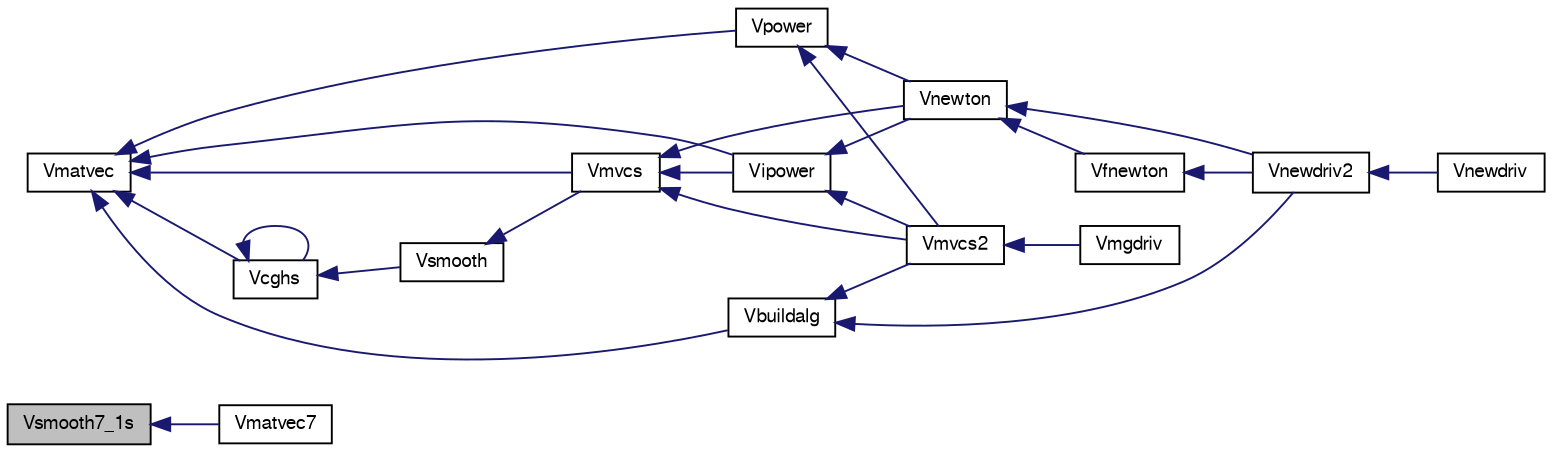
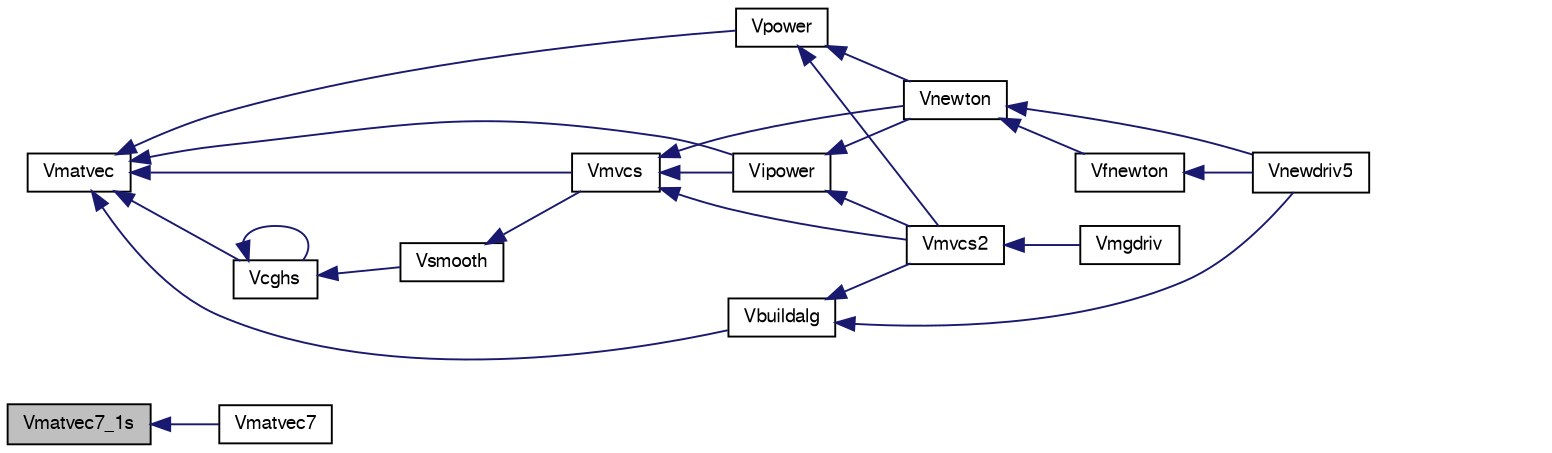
node "Vnewdriv2": label "Vnewdriv2" -> "Vnewdriv5"
node "Vnewdriv": removed
node "Vsmooth7_1s": label "Vsmooth7_1s" -> "Vmatvec7_1s"
